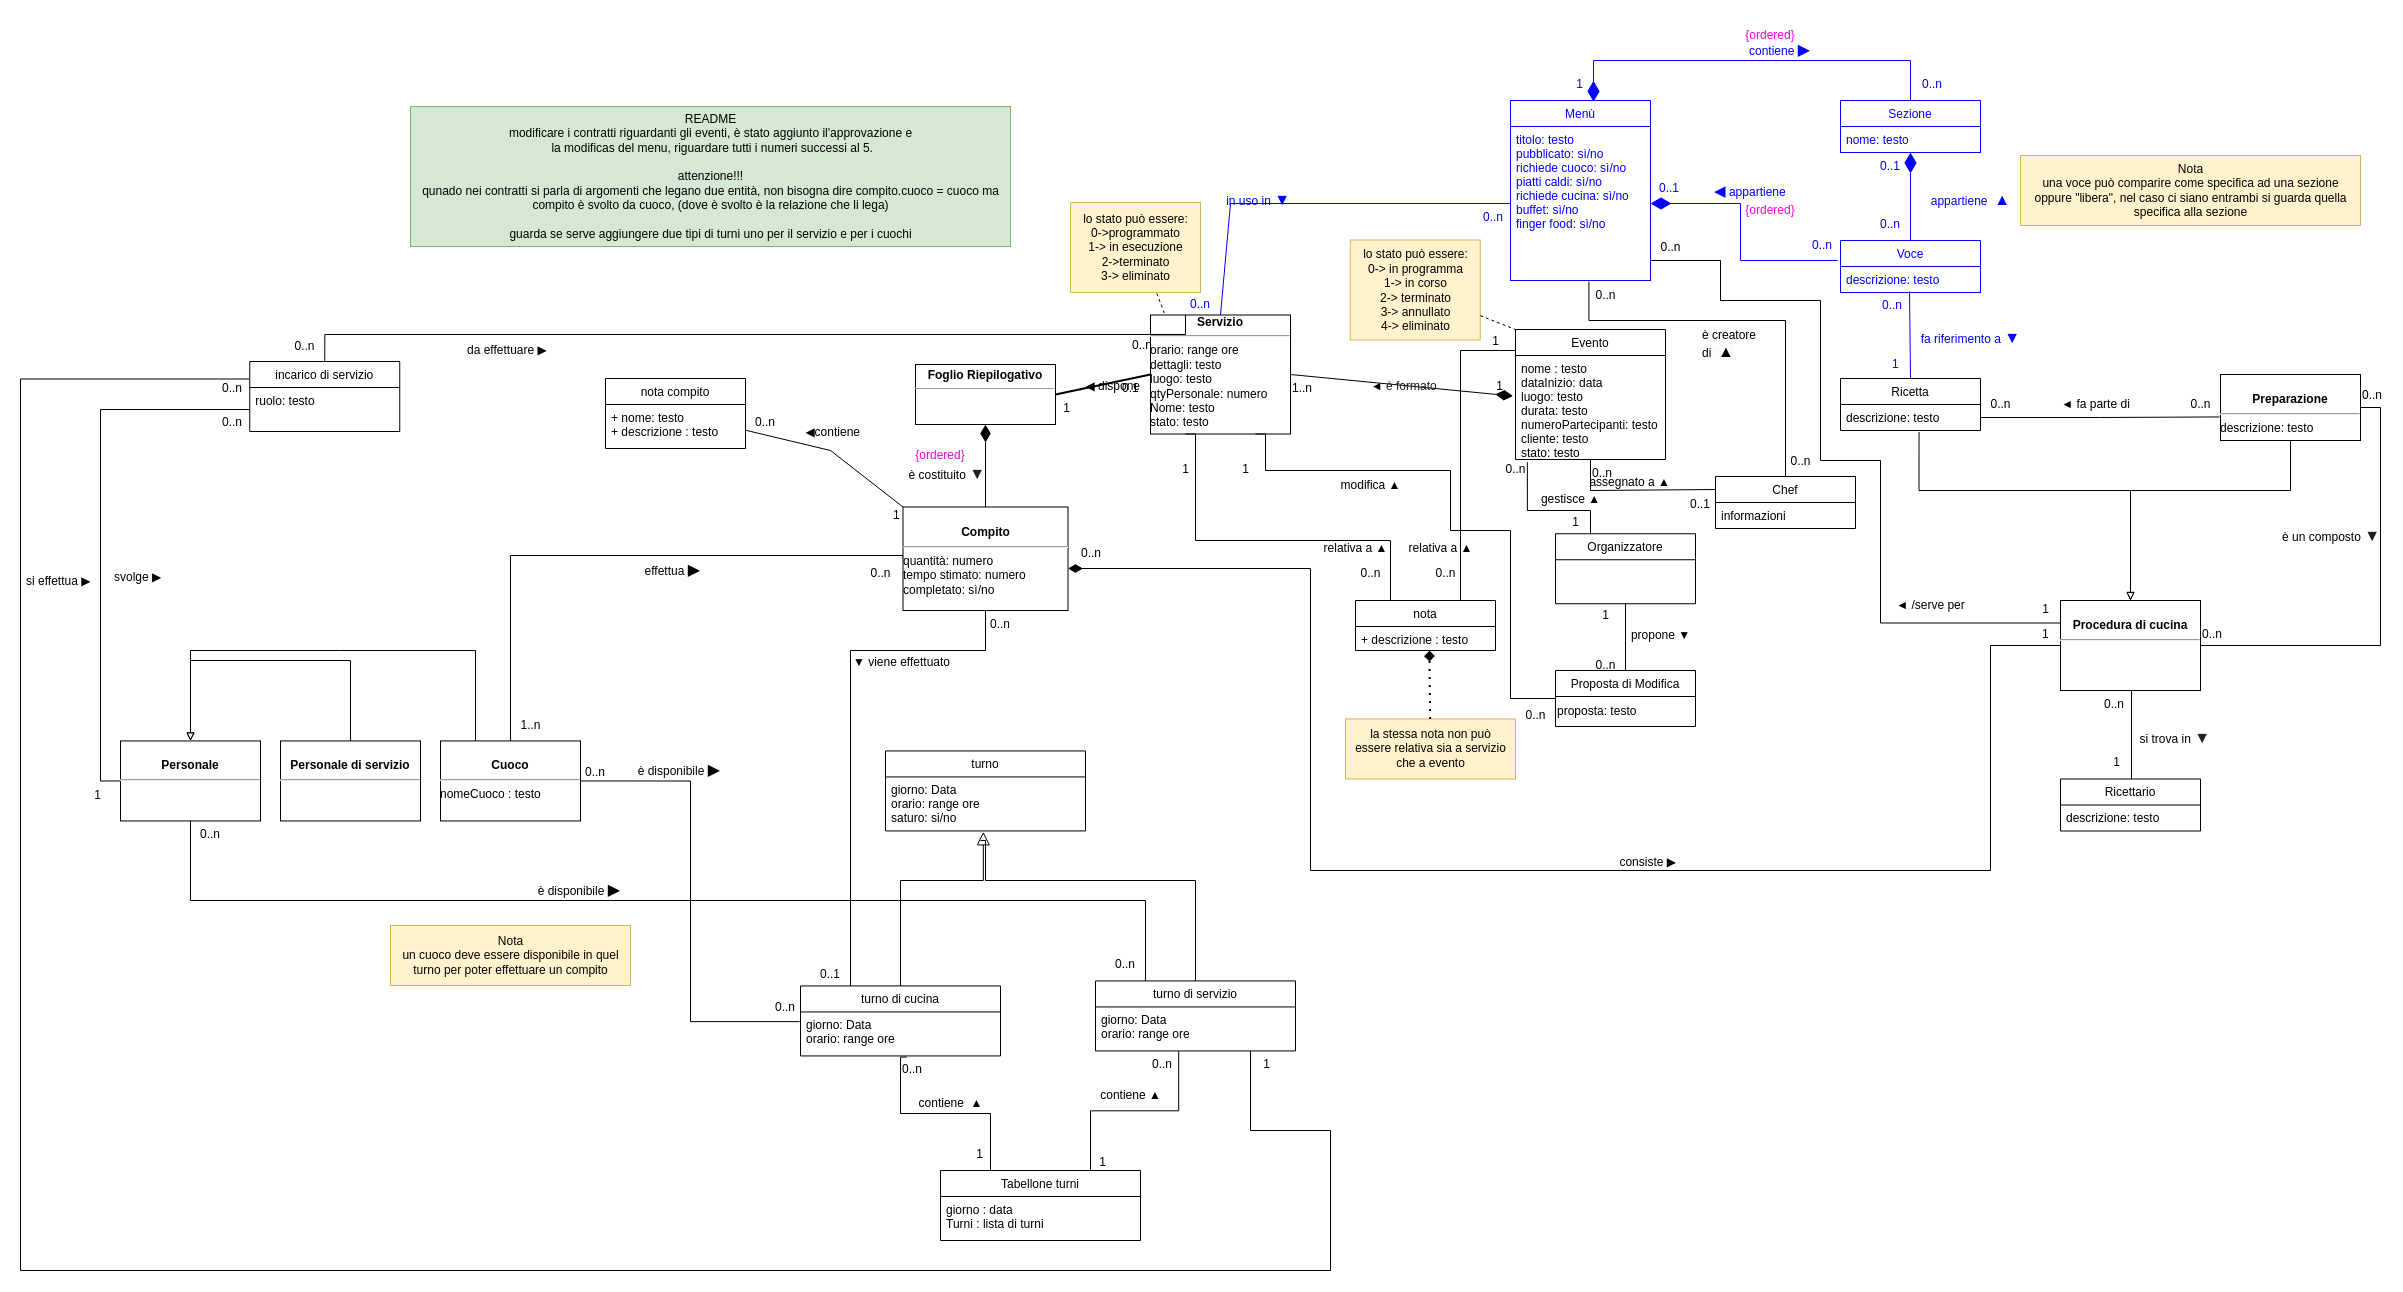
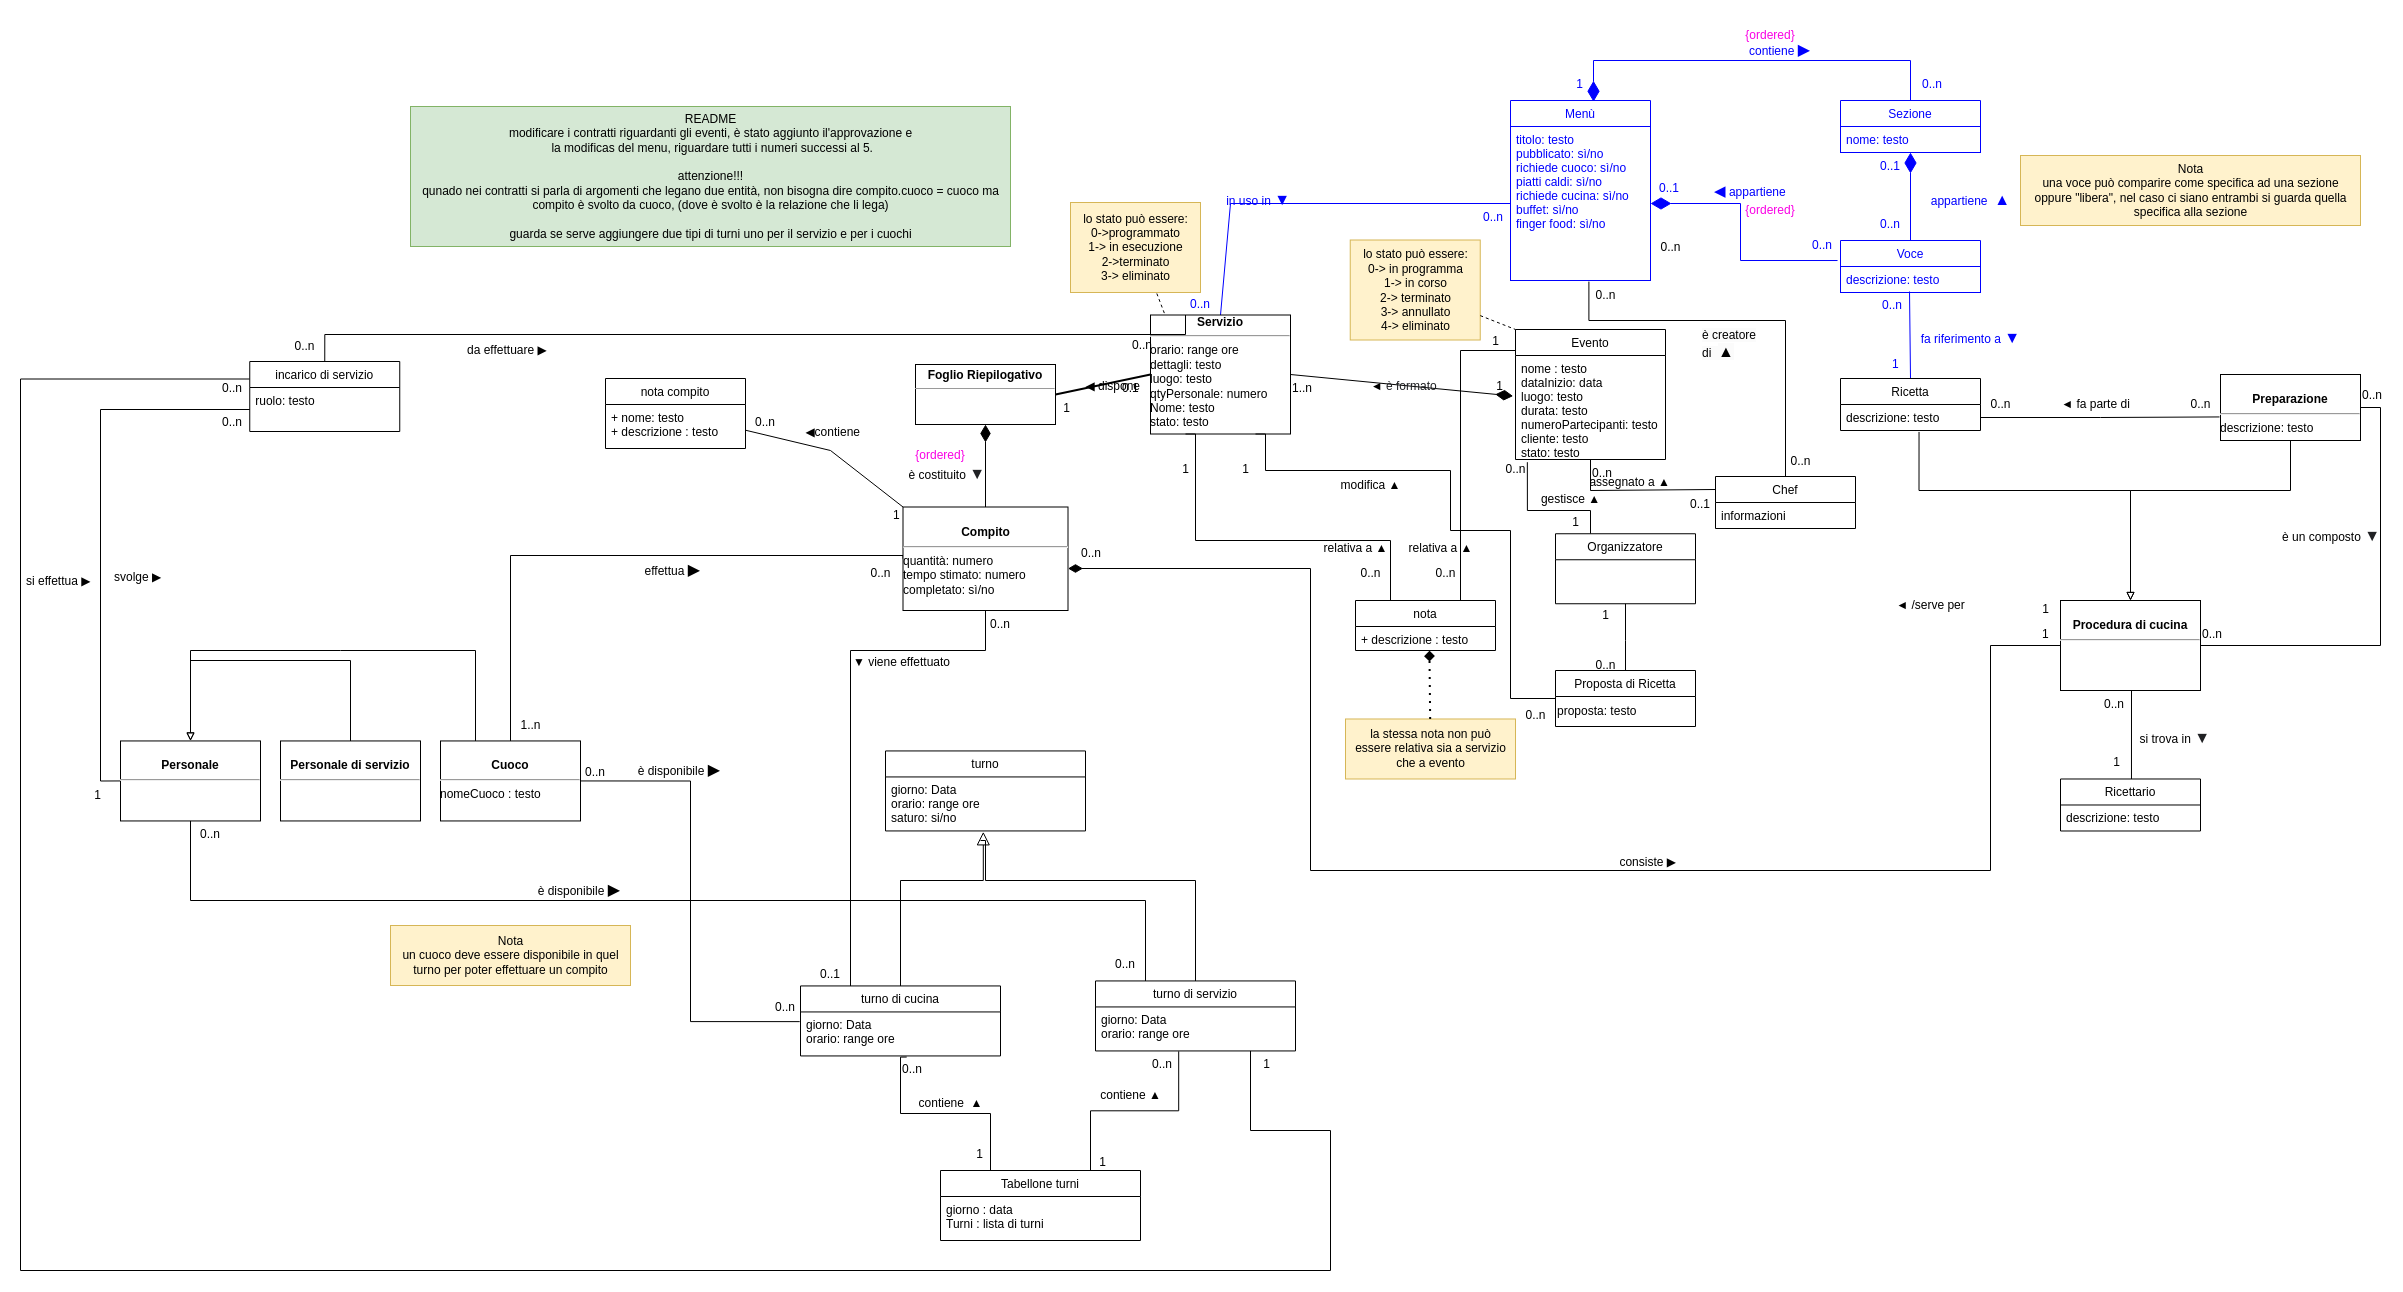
edge "titolo: testo pubblicato: sì/no richiede cuoco: sì/no piatti caldi: sì/no richiede cucina: sì/no buffet: sì/no finger food: sì/no" -- "Procedura di cucina": removed
node "propone ▼": removed
node "Proposta di Modifica": label "Proposta di Modifica" -> "Proposta di Ricetta"
